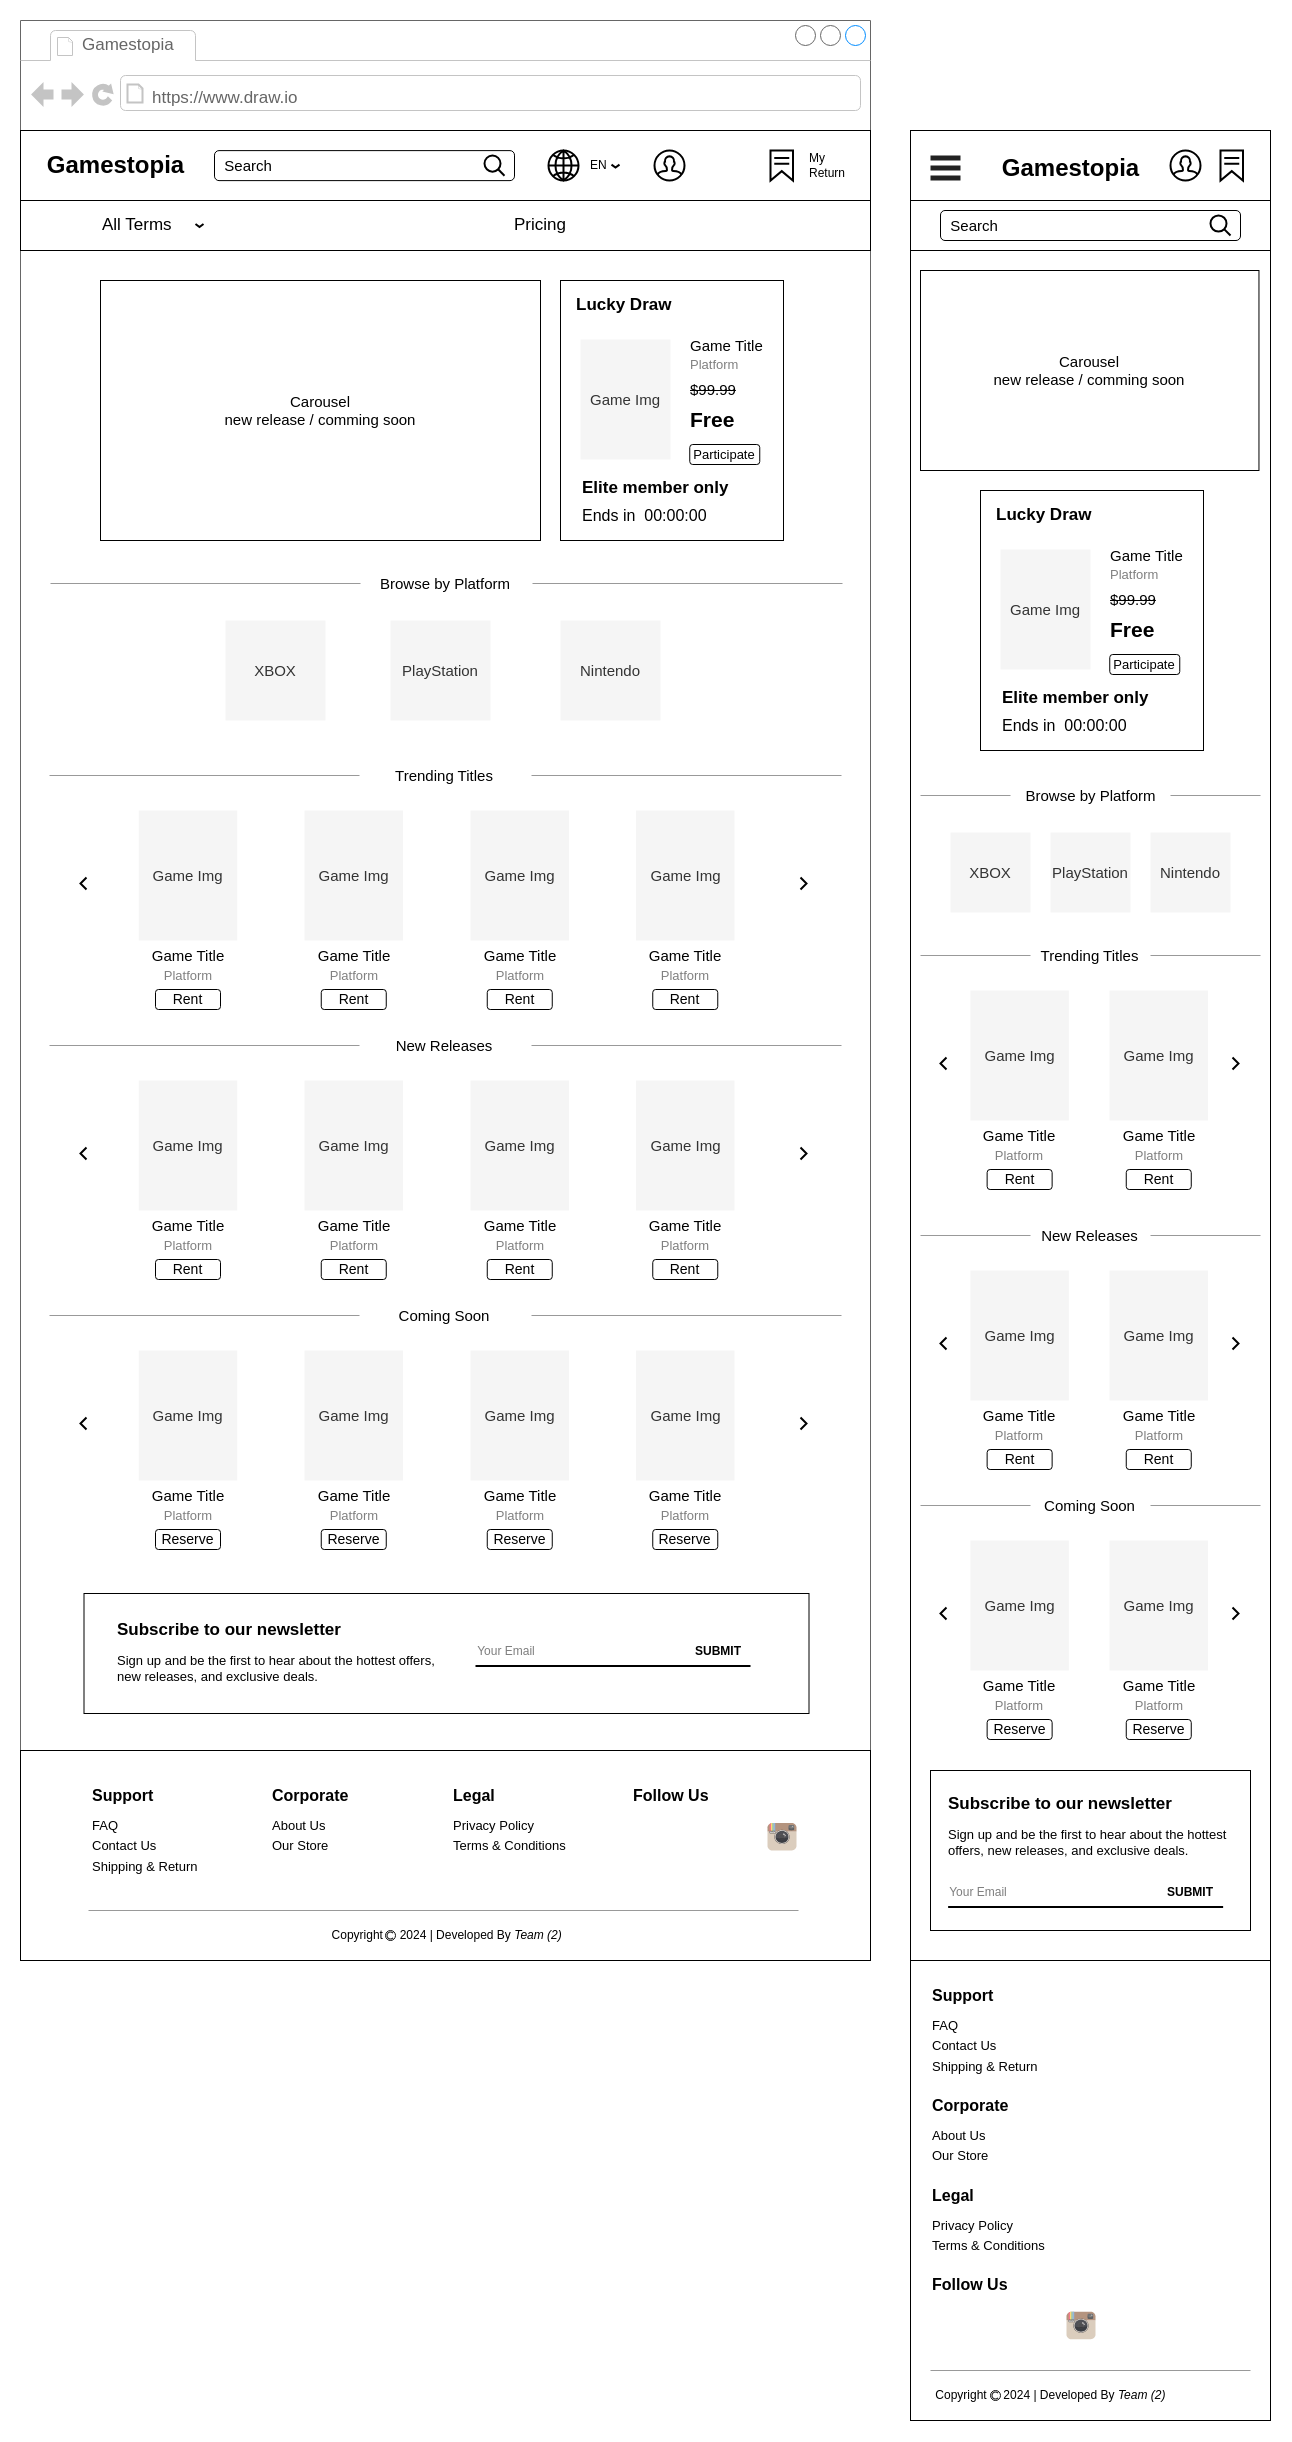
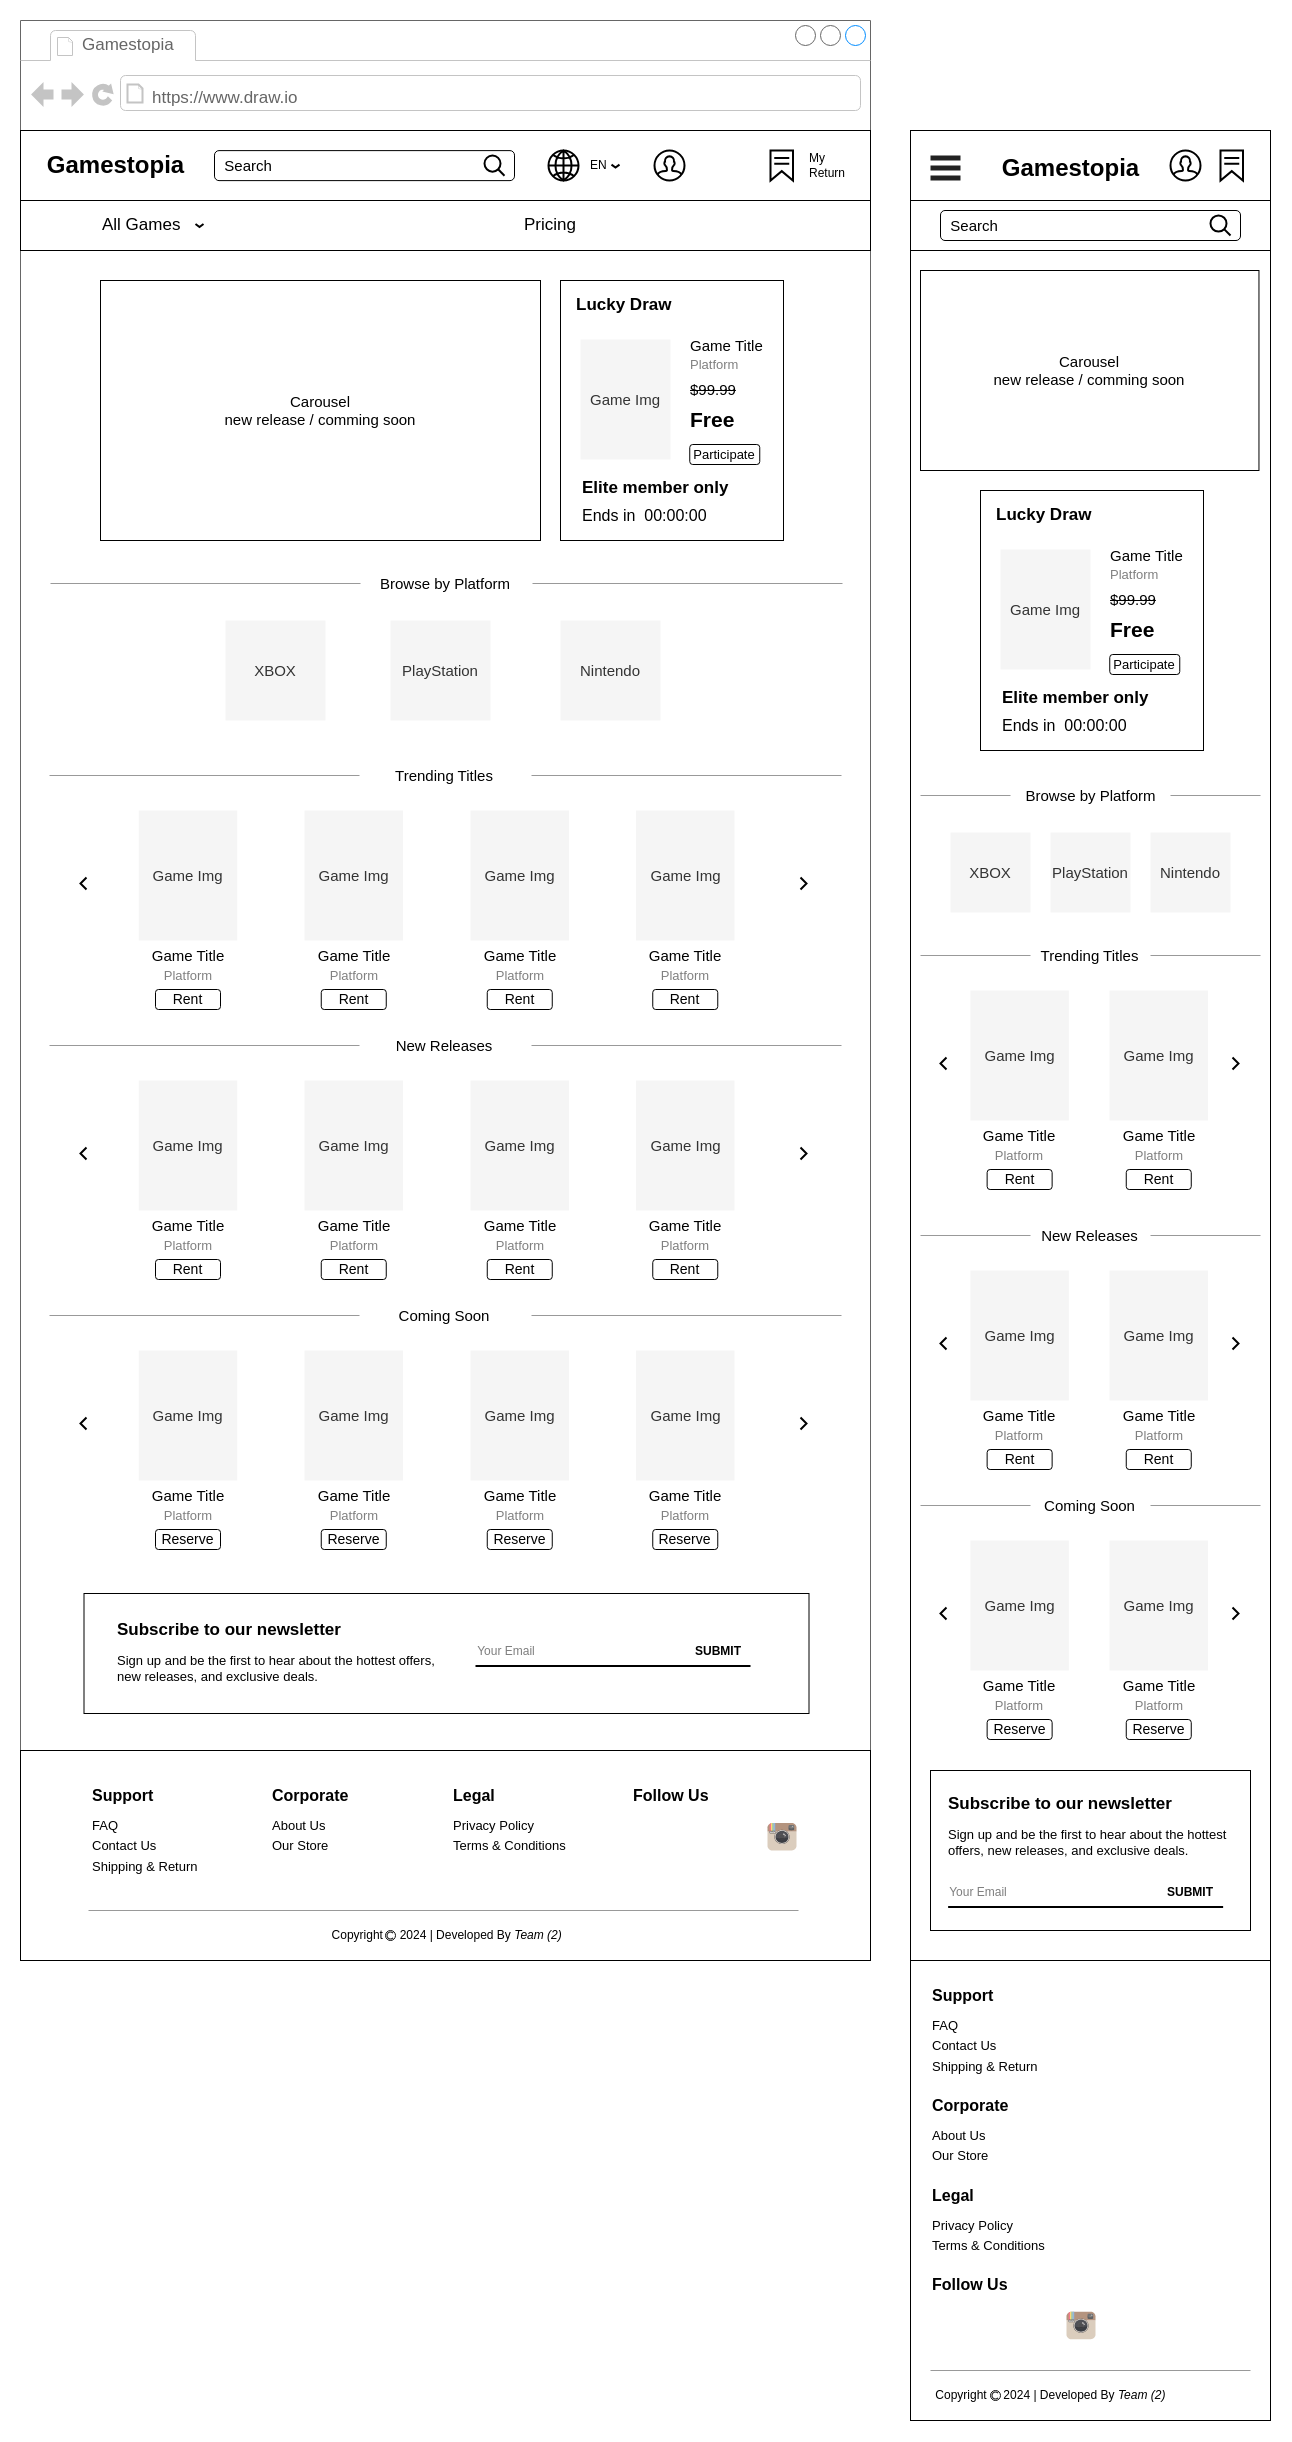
node "All Terms": label "All Terms" -> "All Games"
node "Pricing": moved (541, 226) -> (551, 226)
